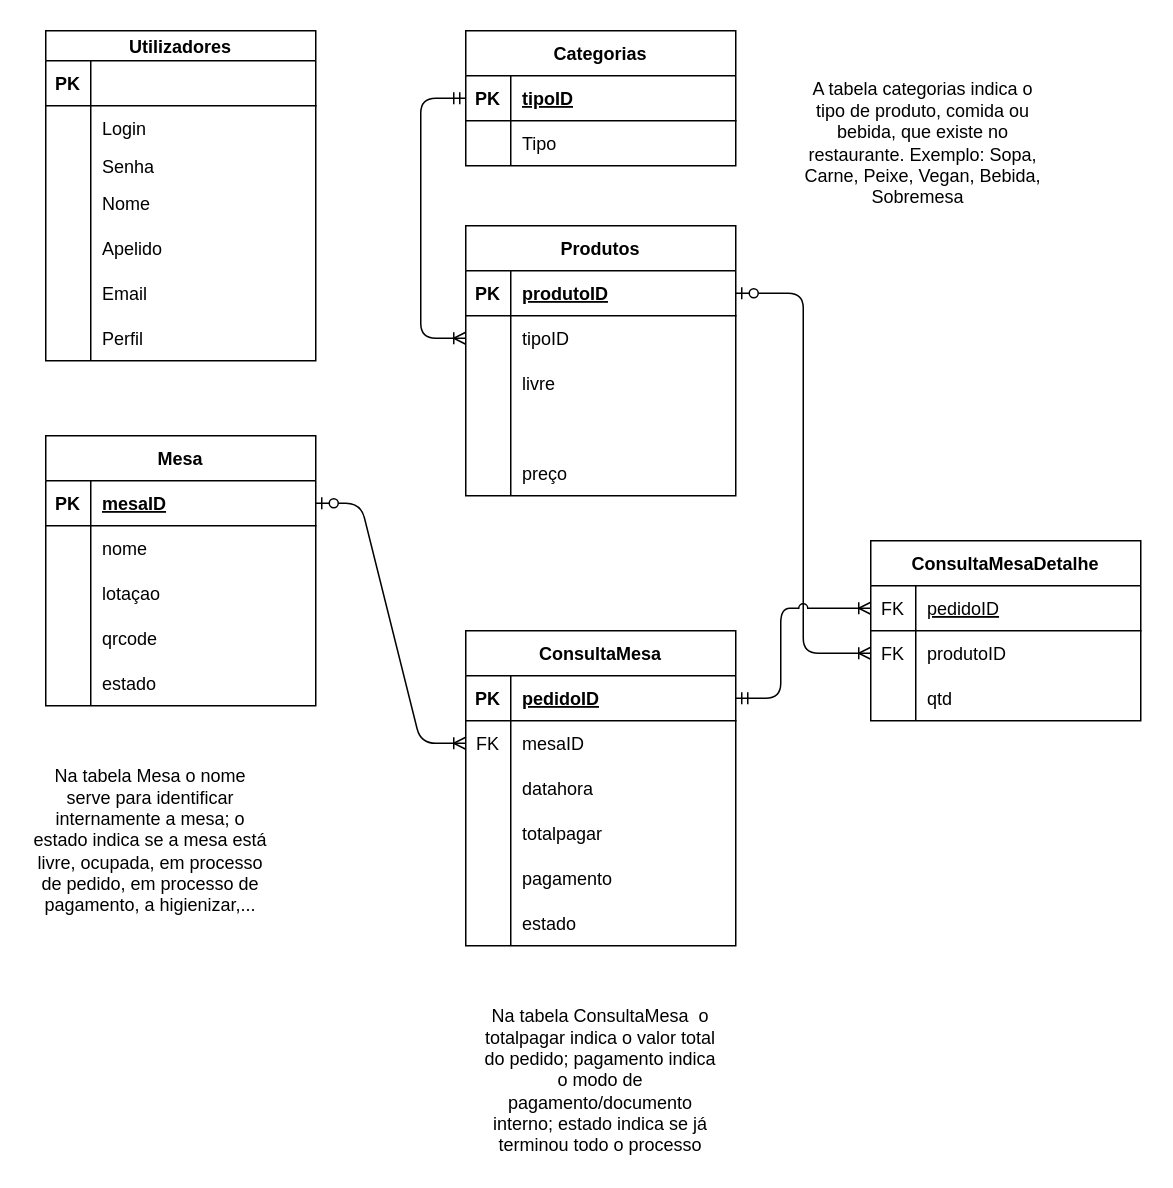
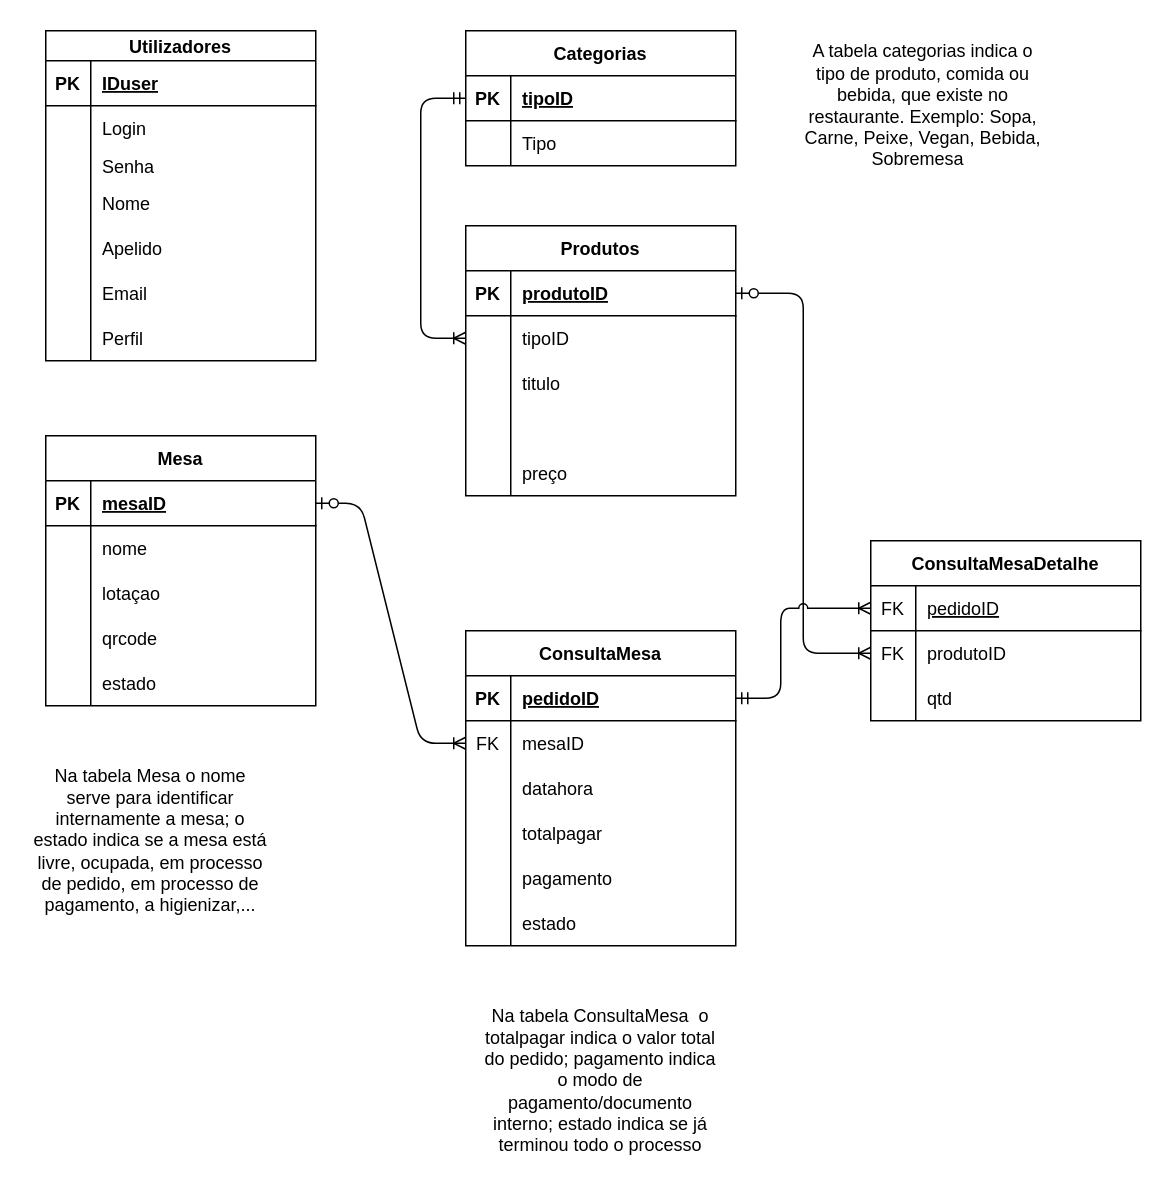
node "IDuser": added
node "A tabela categorias indica o tipo de produto, comida ou bebida, que existe no restaurante. Exemplo: Sopa, Carne, Peixe, Vegan, Bebida, Sobremesa": moved (923, 143) -> (923, 106)
node "livre": label "livre" -> "titulo"
